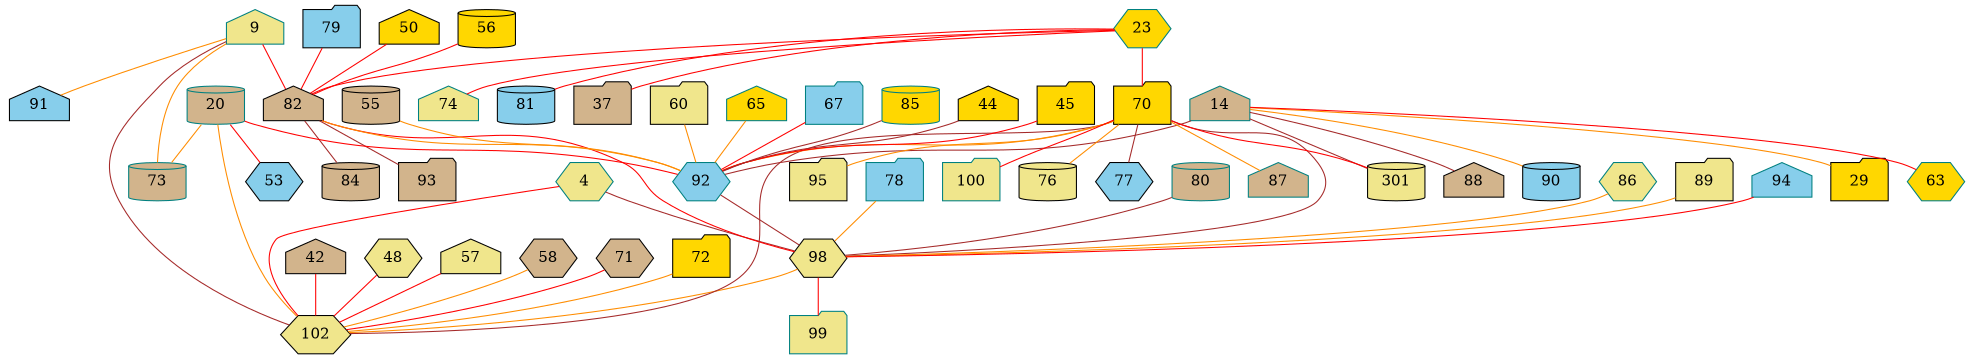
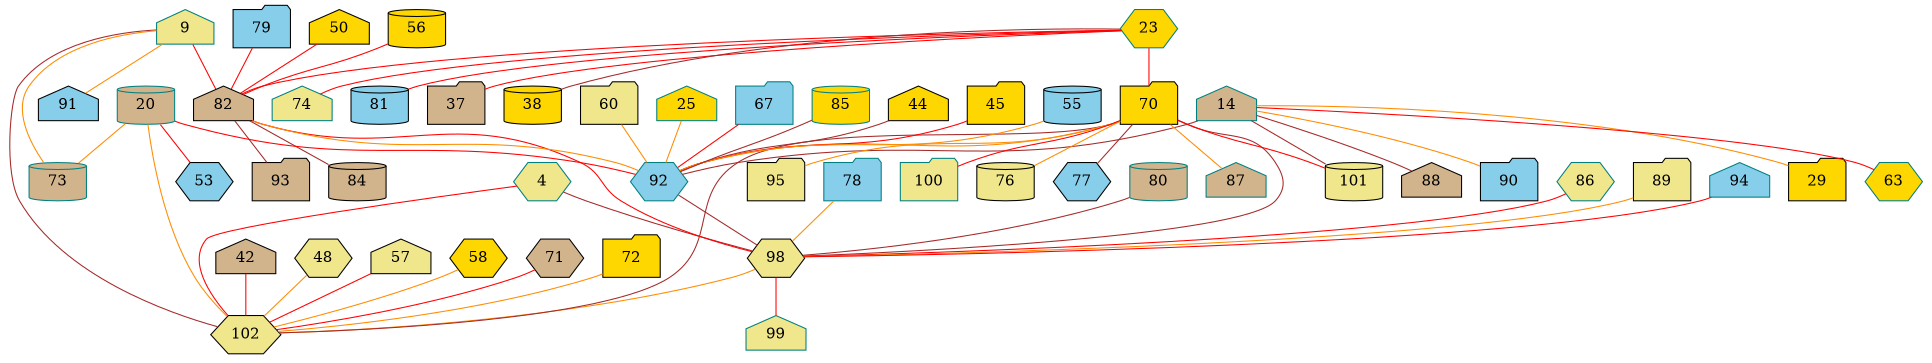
node "55": fillcolor tan -> skyblue
node "38": added
node "65": label "65" -> "25"
node "301": label "301" -> "101"
node "90": shape cylinder -> folder
edge "86" -- "98": color darkorange -> red
node "58": fillcolor tan -> gold
edge "48" -- "102": color red -> darkorange
node "99": shape folder -> house
